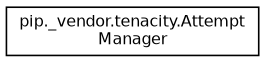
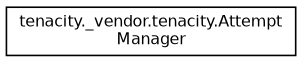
node "pip._vendor.tenacity.Attempt Manager": label "pip._vendor.tenacity.Attempt Manager" -> "tenacity._vendor.tenacity.Attempt Manager"
